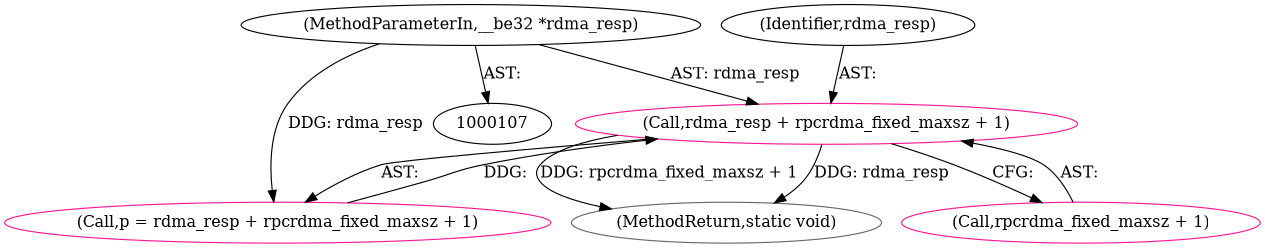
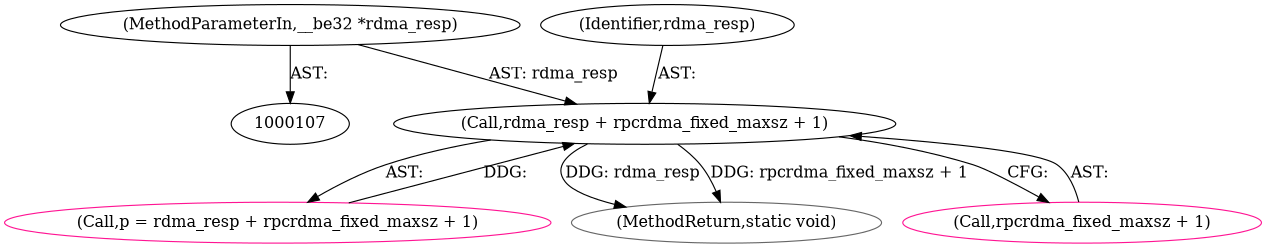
edge "(MethodParameterIn,__be32 *rdma_resp)" -> "(Call,p = rdma_resp + rpcrdma_fixed_maxsz + 1)": removed, label "DDG: rdma_resp"
node "(Call,rdma_resp + rpcrdma_fixed_maxsz + 1)": color deeppink -> black
